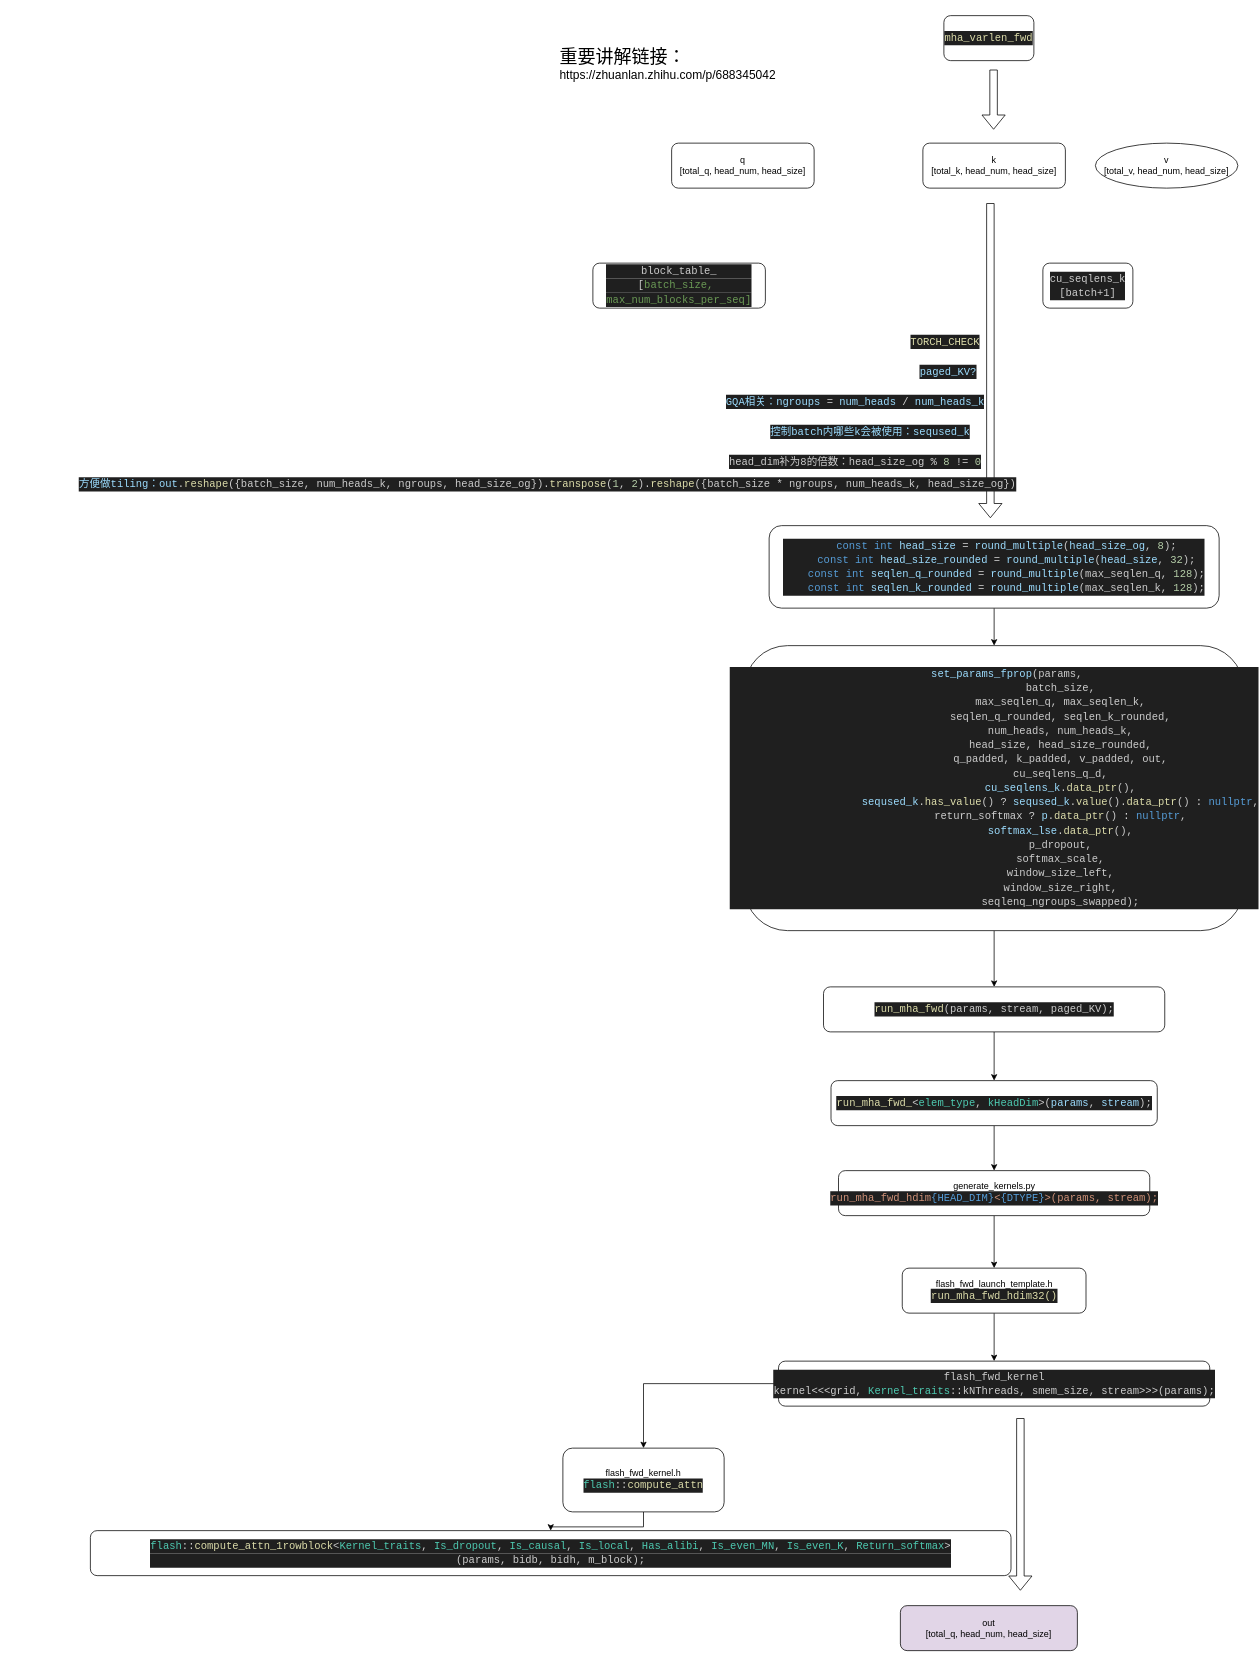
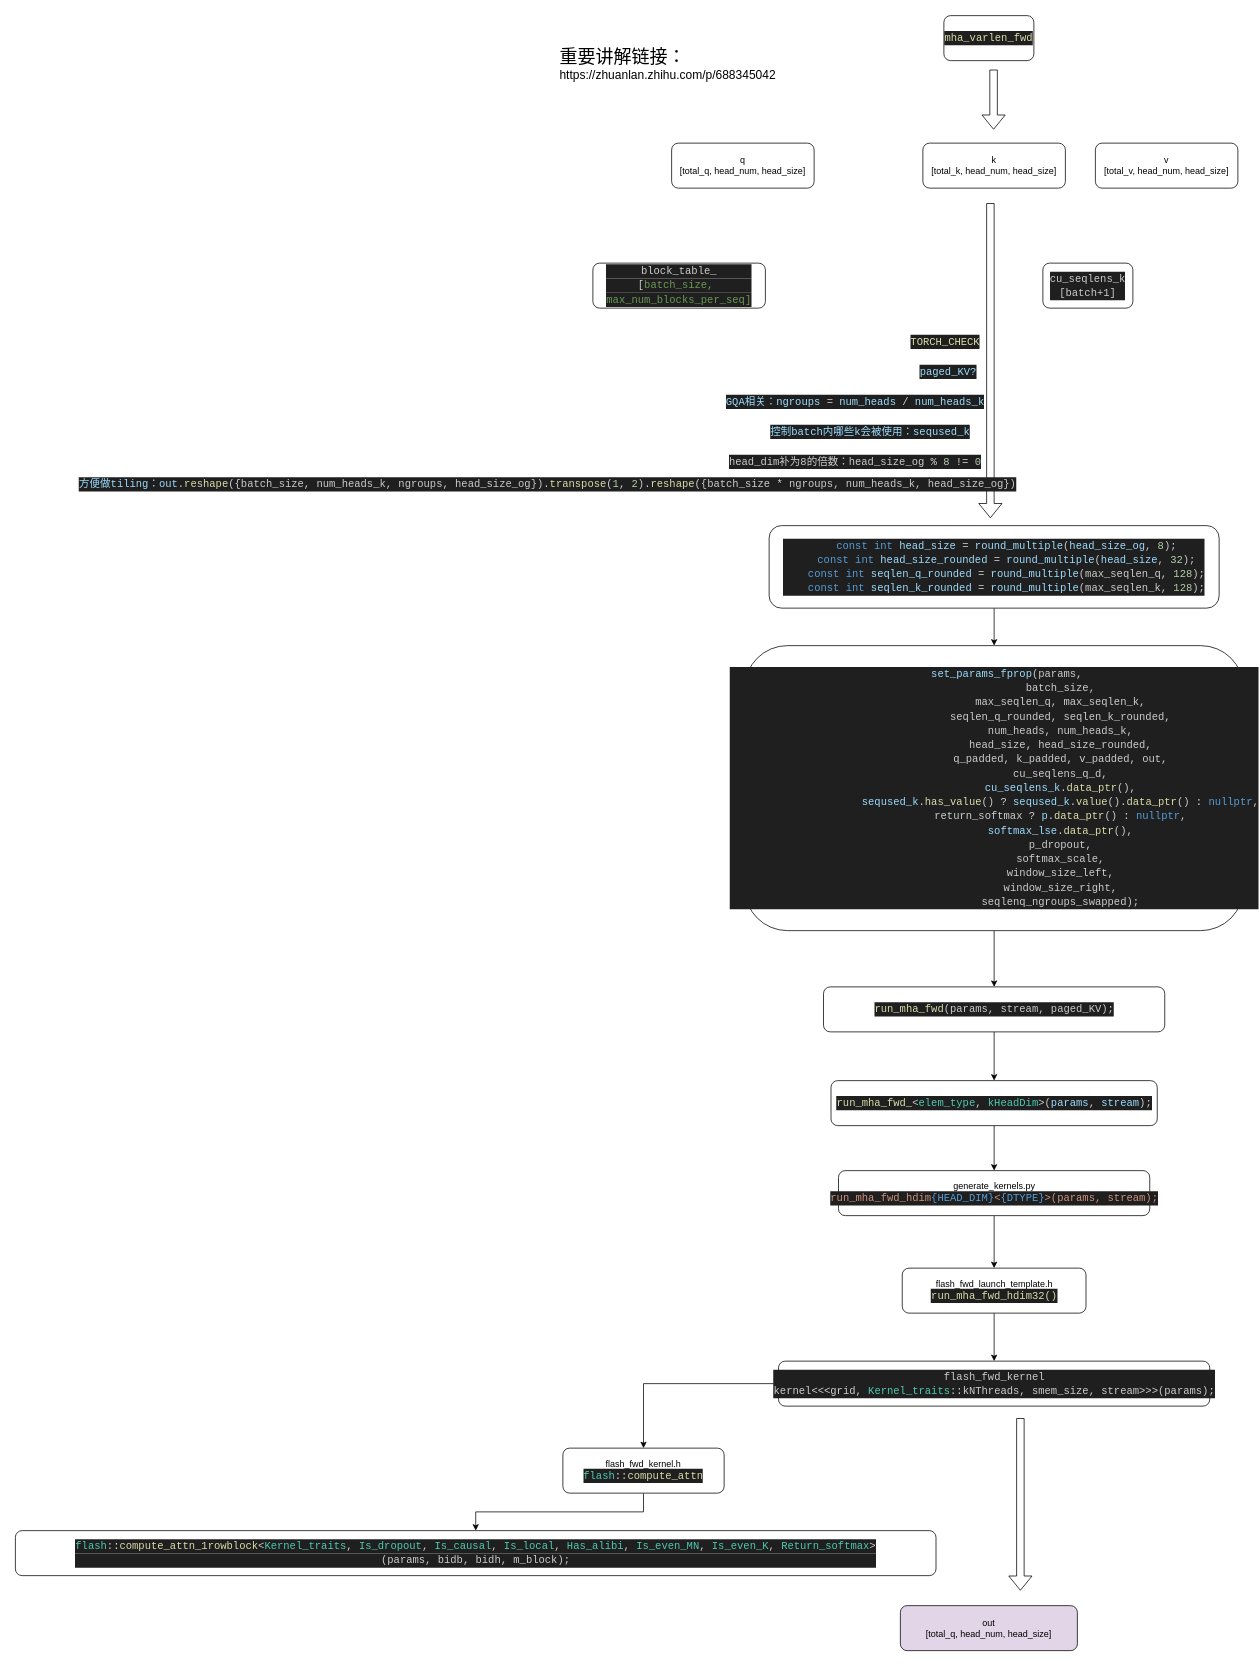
node "v [total_v, head_num, head_size]": shape ellipse -> rounded rectangle
node "flash_fwd_kernel.h flash::compute_attn": size 161x64 -> 161x45
node "flash::compute_attn_1rowblock<Kernel_traits, Is_dropout, Is_causal, Is_local, Has_alibi, Is_even_MN, Is_even_K, Return_softmax> (params, bidb, bidh, m_block);": moved (551, 1553) -> (476, 1553)
